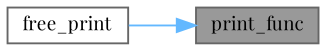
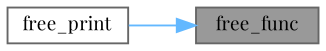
node "print_func": label "print_func" -> "free_func"
